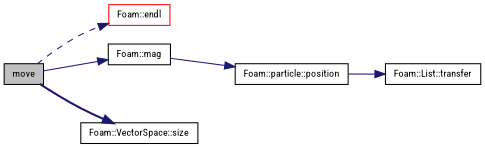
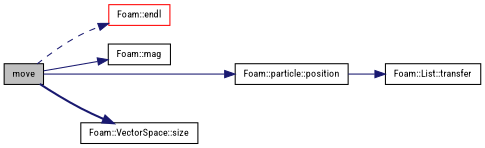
edge "Foam::mag" -> "Foam::particle::position": now "move" -> "Foam::particle::position"
